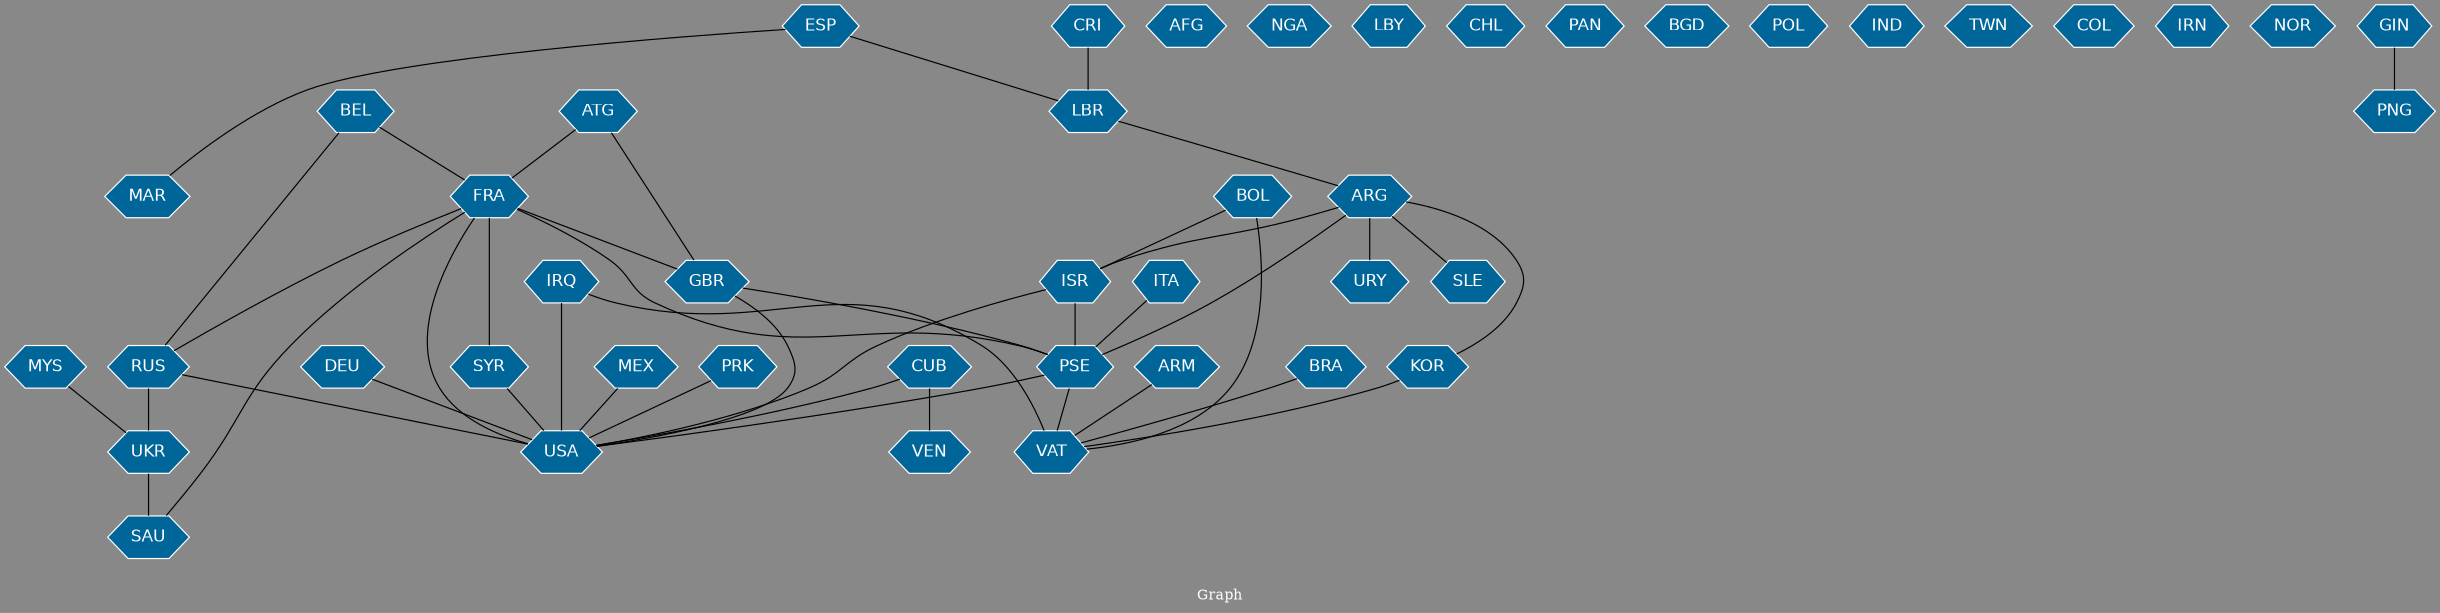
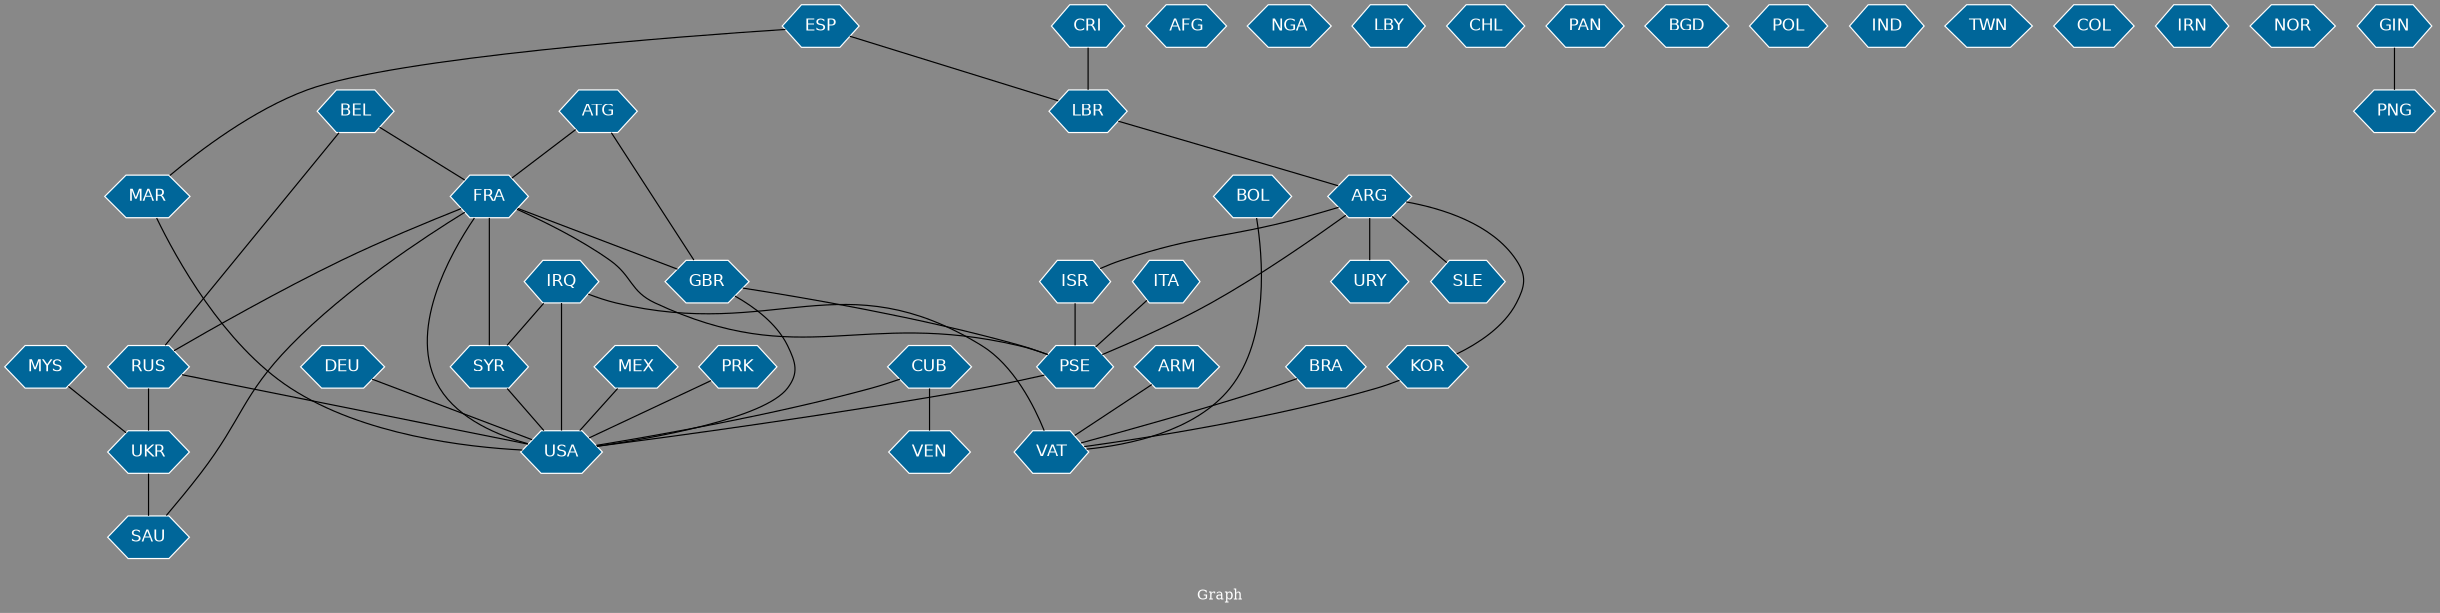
edge "BOL" -- "ISR": removed
edge "IRQ" -- "SYR": added
edge "ISR" -- "USA": now "MAR" -- "USA"
edge "PSE" -- "VAT": removed
